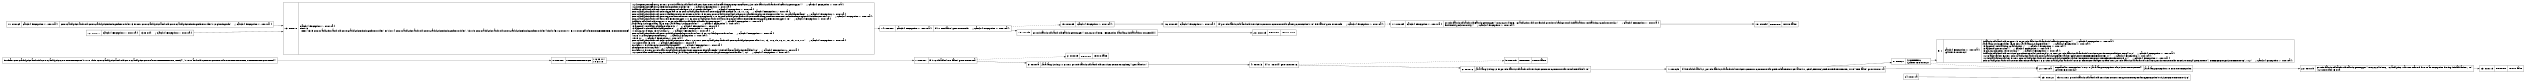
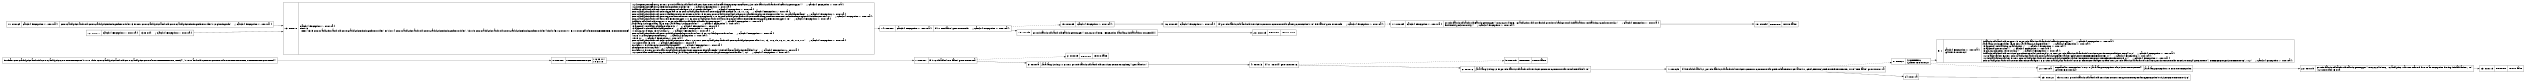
edge "7: 0x0025" -> "8: 0x0027": style solid -> dashed
edge "7: 0x0025" -> "21: 0x010a": now "7: 0x0025" -> "24: 0x011a"
